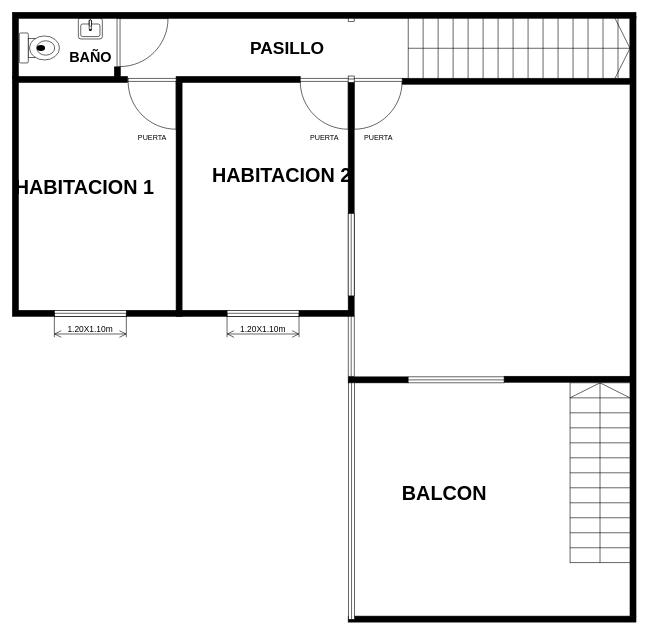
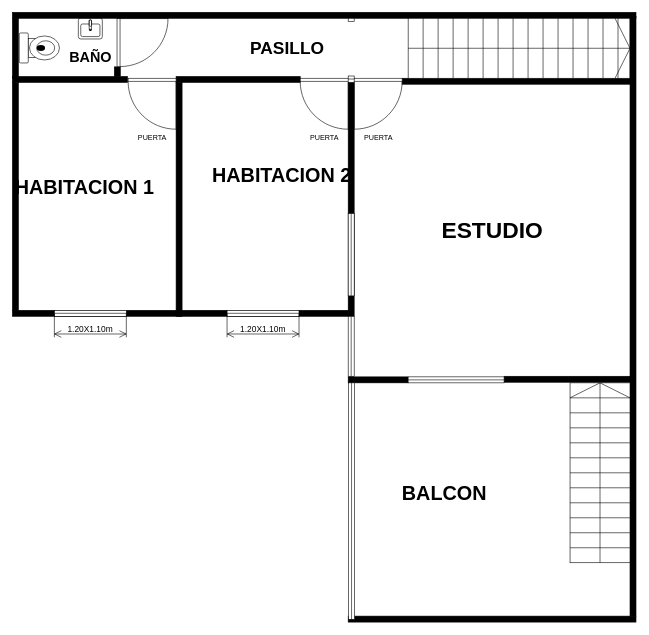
node "ESTUDIO": added
